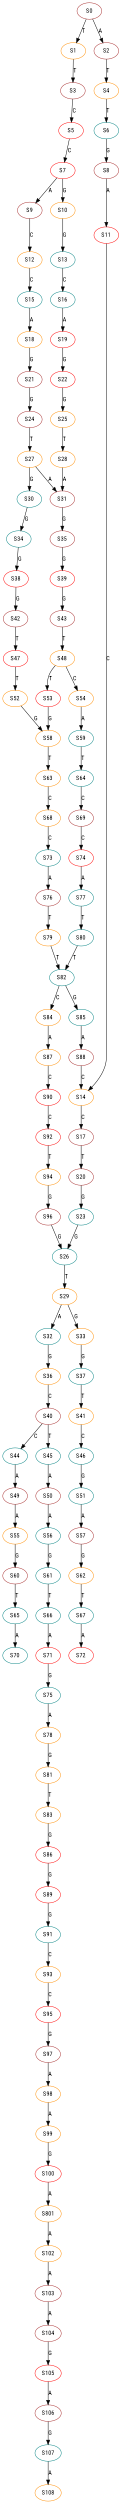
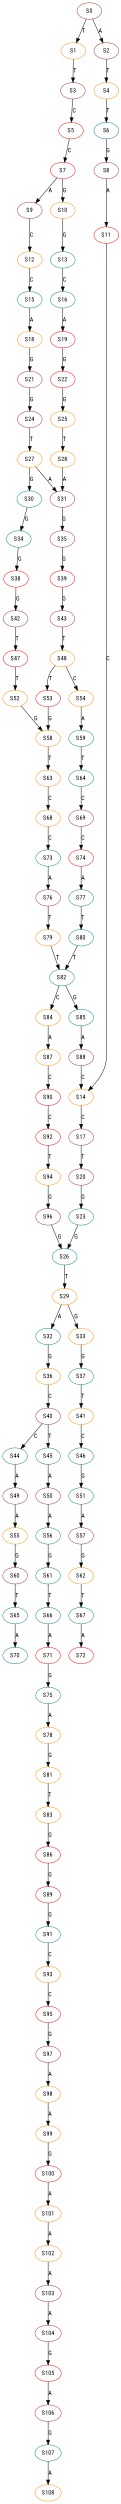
node "S801": label "S801" -> "S101"
